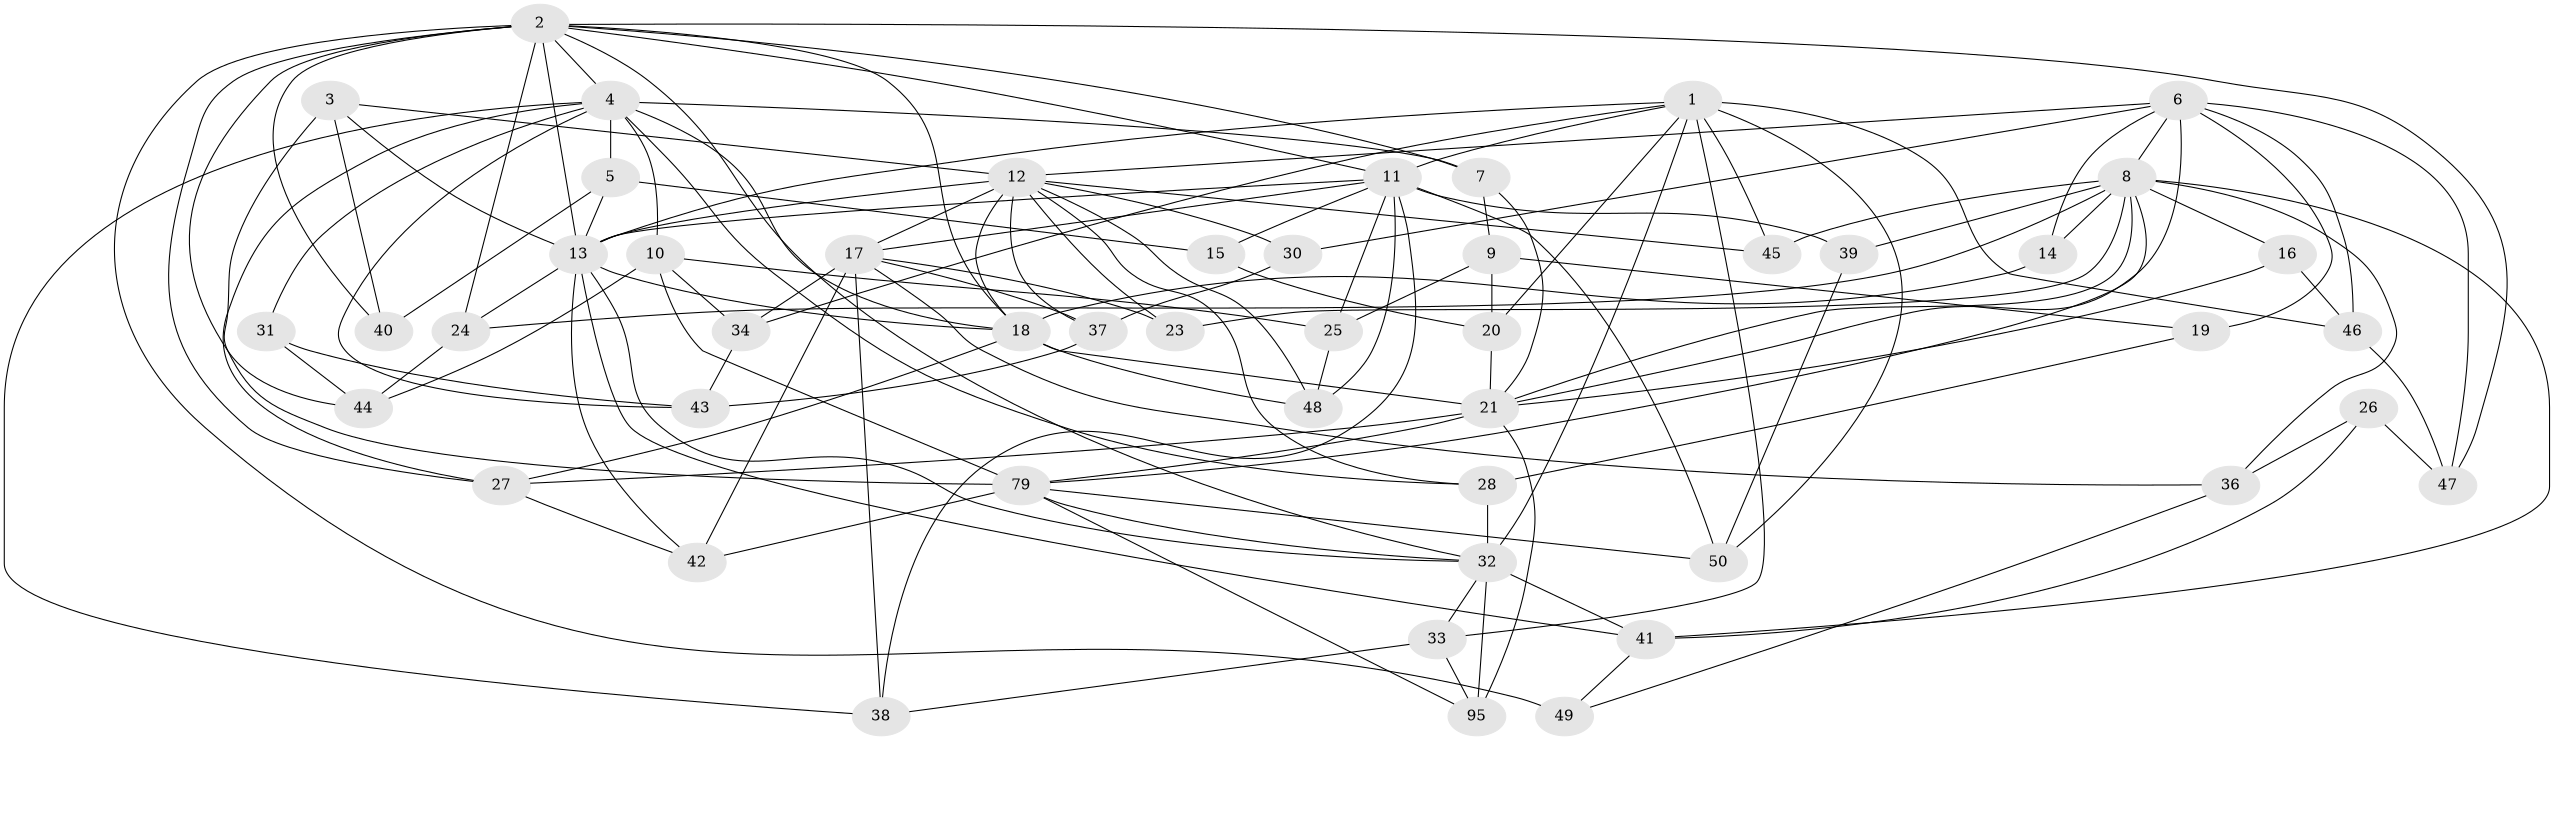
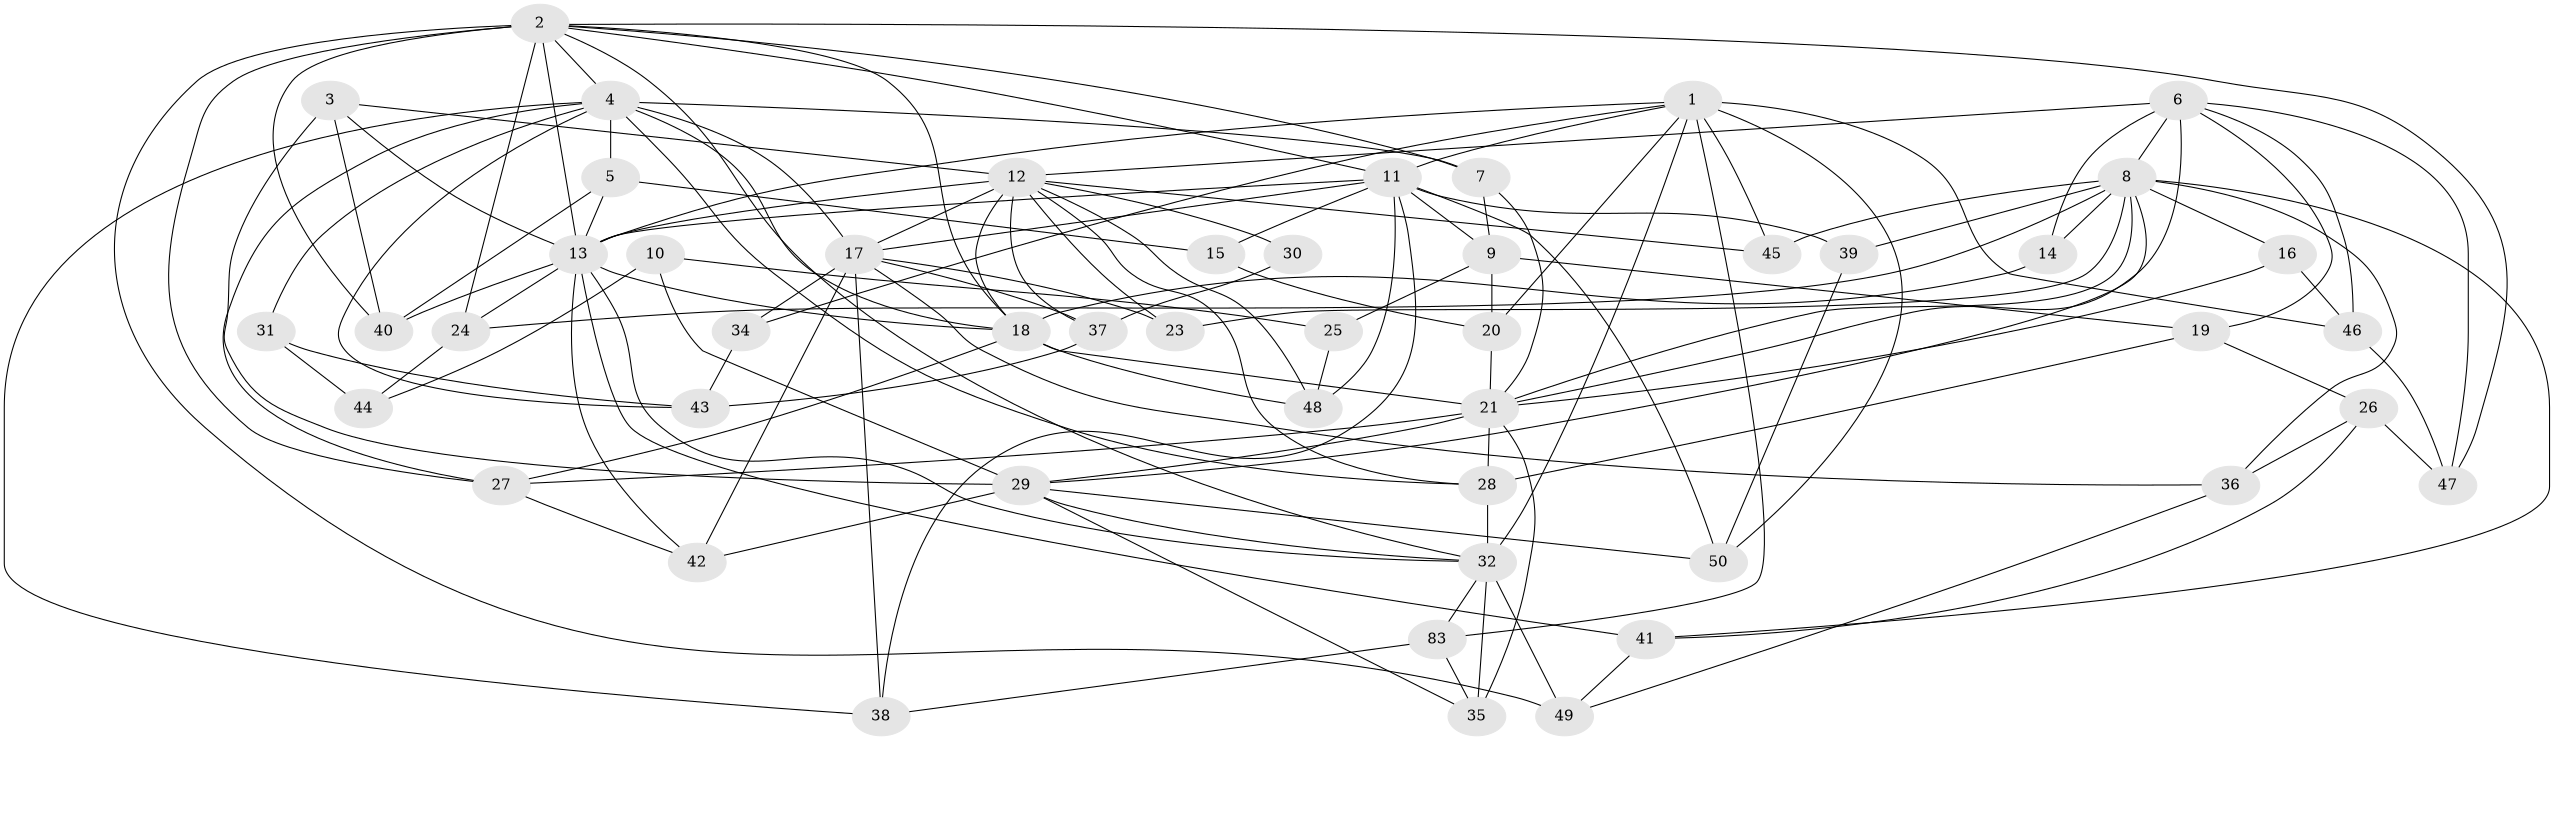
edge "2" -- "44": removed
edge "4" -- "10": now "4" -- "17"
edge "6" -- "30": removed
edge "11" -- "25": now "11" -- "9"
edge "10" -- "34": removed
edge "13" -- "40": added
edge "19" -- "26": added
edge "21" -- "28": added
node "79": label "79" -> "29"
edge "32" -- "41": now "32" -- "49"
node "33": label "33" -> "83"
node "95": label "95" -> "35"
